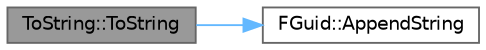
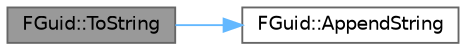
node "ToString::ToString": label "ToString::ToString" -> "FGuid::ToString"
